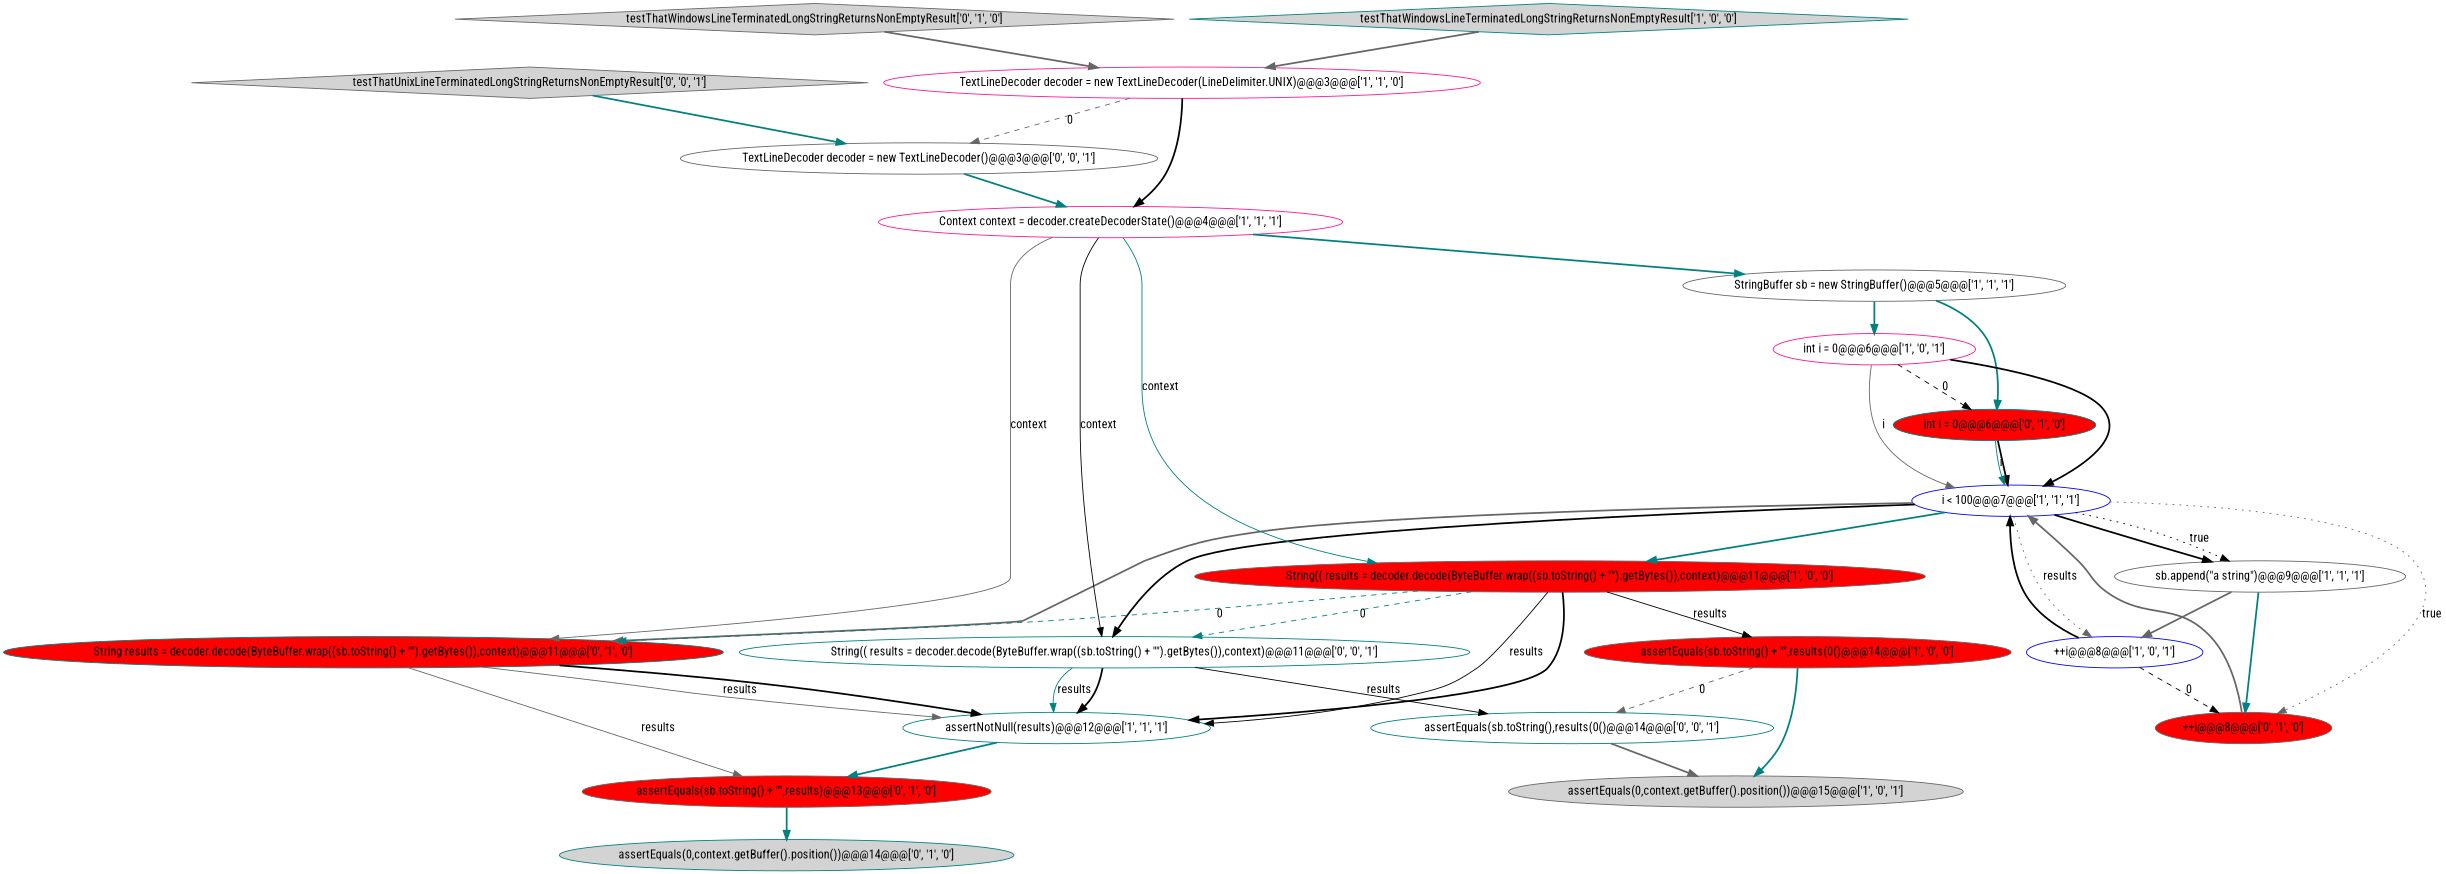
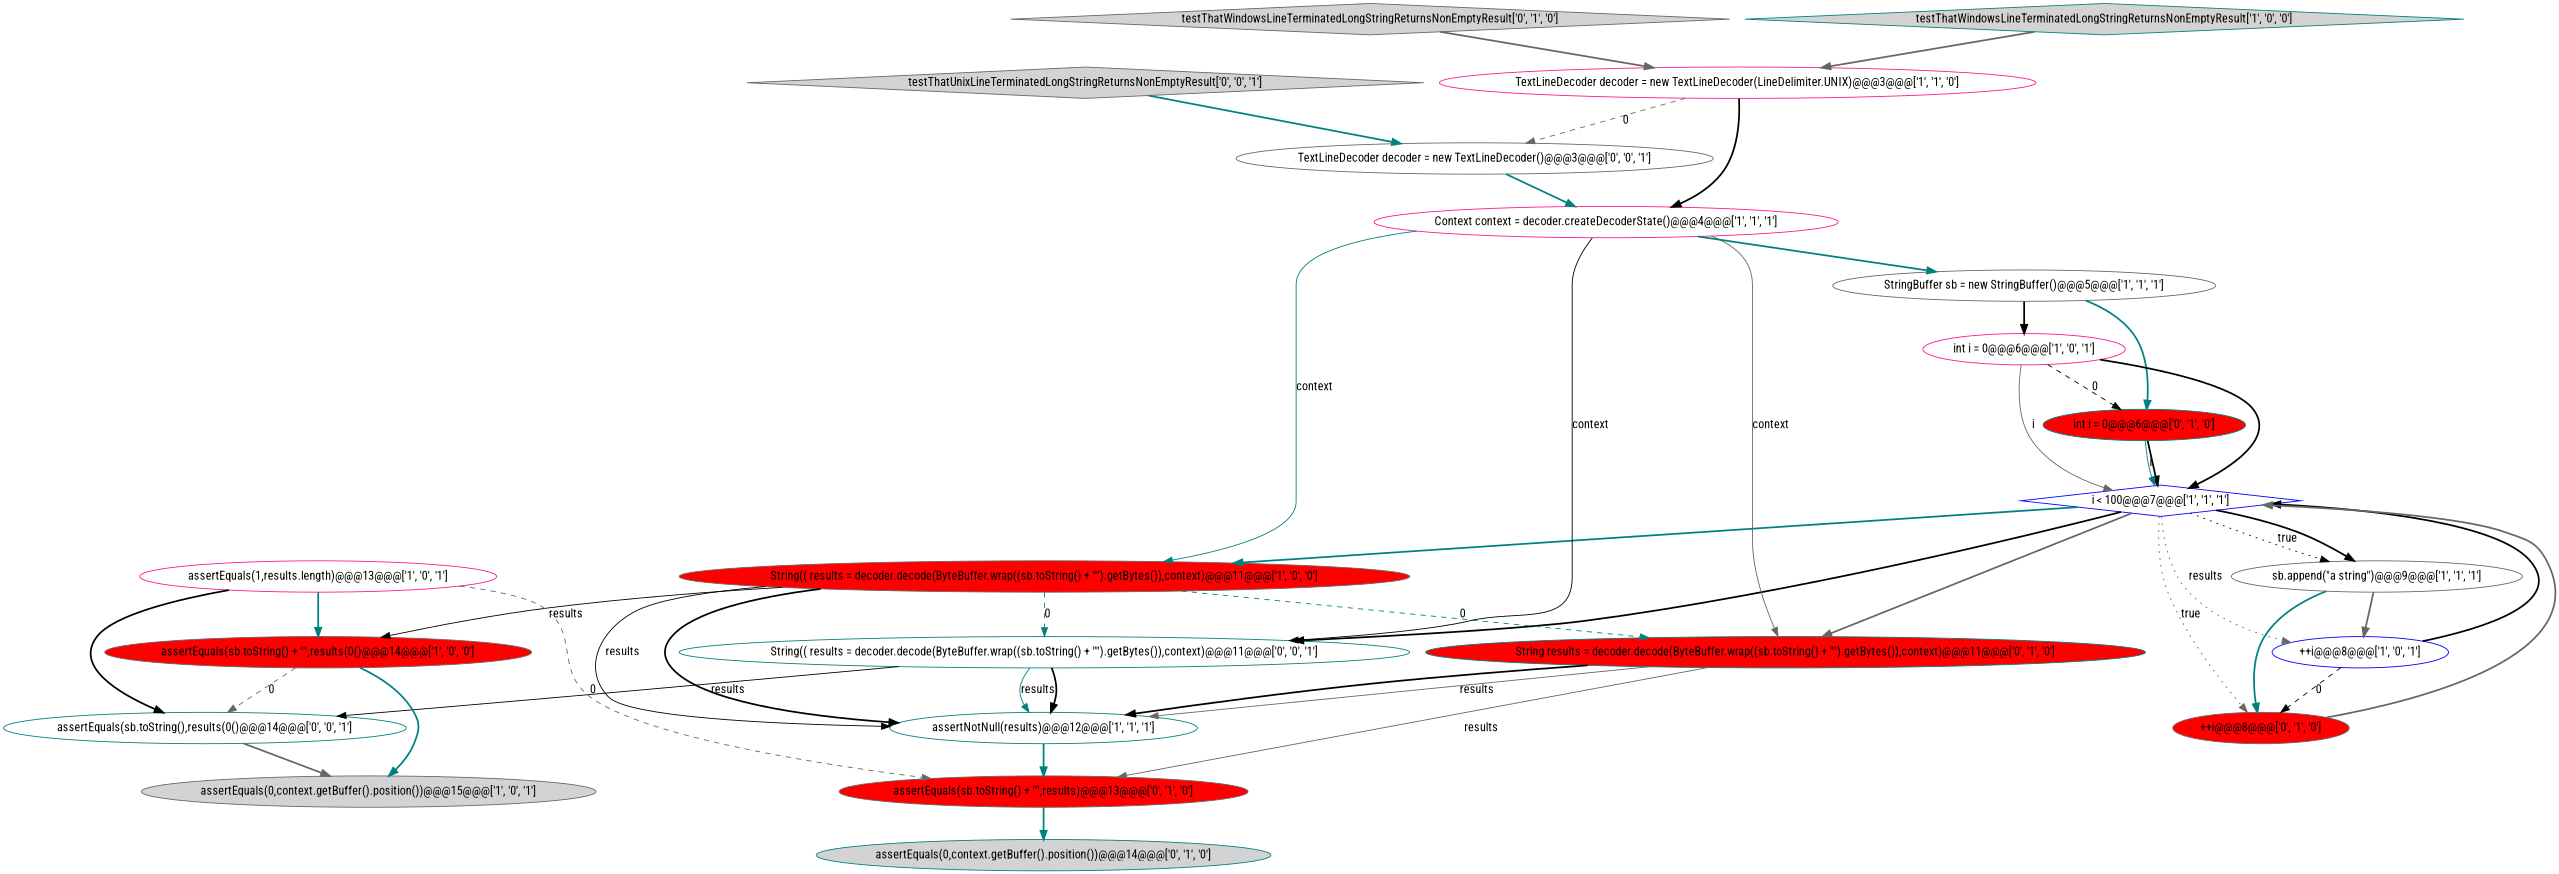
edge "StringBuffer sb = new StringBuffer()@@@5@@@['1', '1', '1']" -> "int i = 0@@@6@@@['1', '0', '1']": color teal -> black
node "i < 100@@@7@@@['1', '1', '1']": shape ellipse -> diamond
node "assertEquals(1,results.length)@@@13@@@['1', '0', '1']": added
